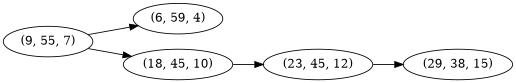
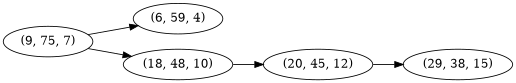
node "(9, 55, 7)": label "(9, 55, 7)" -> "(9, 75, 7)"
node "(18, 45, 10)": label "(18, 45, 10)" -> "(18, 48, 10)"
node "(23, 45, 12)": label "(23, 45, 12)" -> "(20, 45, 12)"
